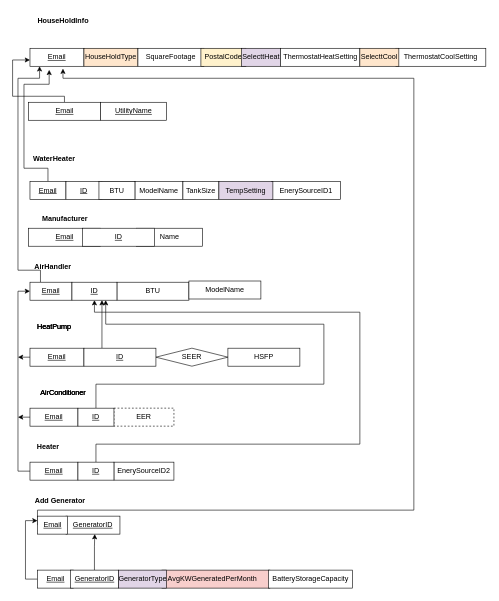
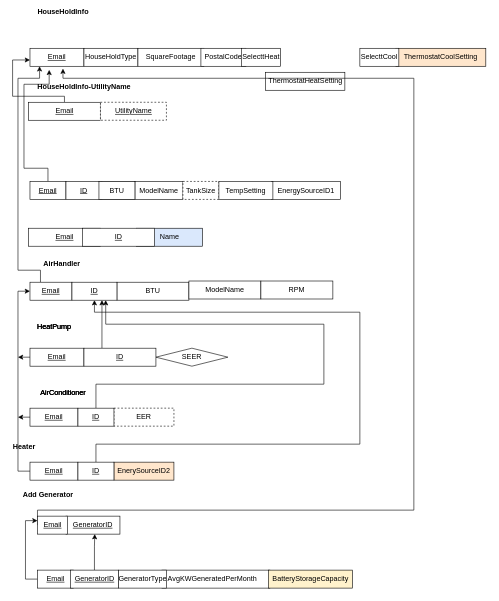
node "HouseHoldInfo": moved (63, 21) -> (63, 12)
node "HouseHoldType": fillcolor #ffe6cc -> #ffffff
node "PostalCode": fillcolor #fff2cc -> #ffffff
node "SelecttHeat": fillcolor #e1d5e7 -> #ffffff
node "ThermostatHeatSetting": moved (320, 57) -> (305, 81)
node "SelecttCool": fillcolor #ffe6cc -> #ffffff
node "ThermostatCoolSetting": fillcolor #ffffff -> #ffe6cc
node "HouseHoldInfo-UtilityName": added
node "UtilityName": style solid -> dashed
node "WaterHeater": removed
node "TankSize": style solid -> dashed
node "TempSetting": fillcolor #e1d5e7 -> #ffffff
node "EnerySourceID1": label "EnerySourceID1" -> "EnergySourceID1"
node "Manufacturer": removed
node "Name": fillcolor #ffffff -> #dae8fc
node "AirHandler": moved (52, 267) -> (61, 264)
node "RPM": added
node "HSFP": removed
node "Heater": moved (48, 447) -> (24, 447)
node "EnerySourceID2": fillcolor #ffffff -> #ffe6cc
node "Add Generator": moved (60, 501) -> (48, 495)
node "GeneratorType": fillcolor #e1d5e7 -> #ffffff
node "AvgKWGeneratedPerMonth": fillcolor #f8cecc -> #ffffff
node "BatteryStorageCapacity": fillcolor #ffffff -> #fff2cc
